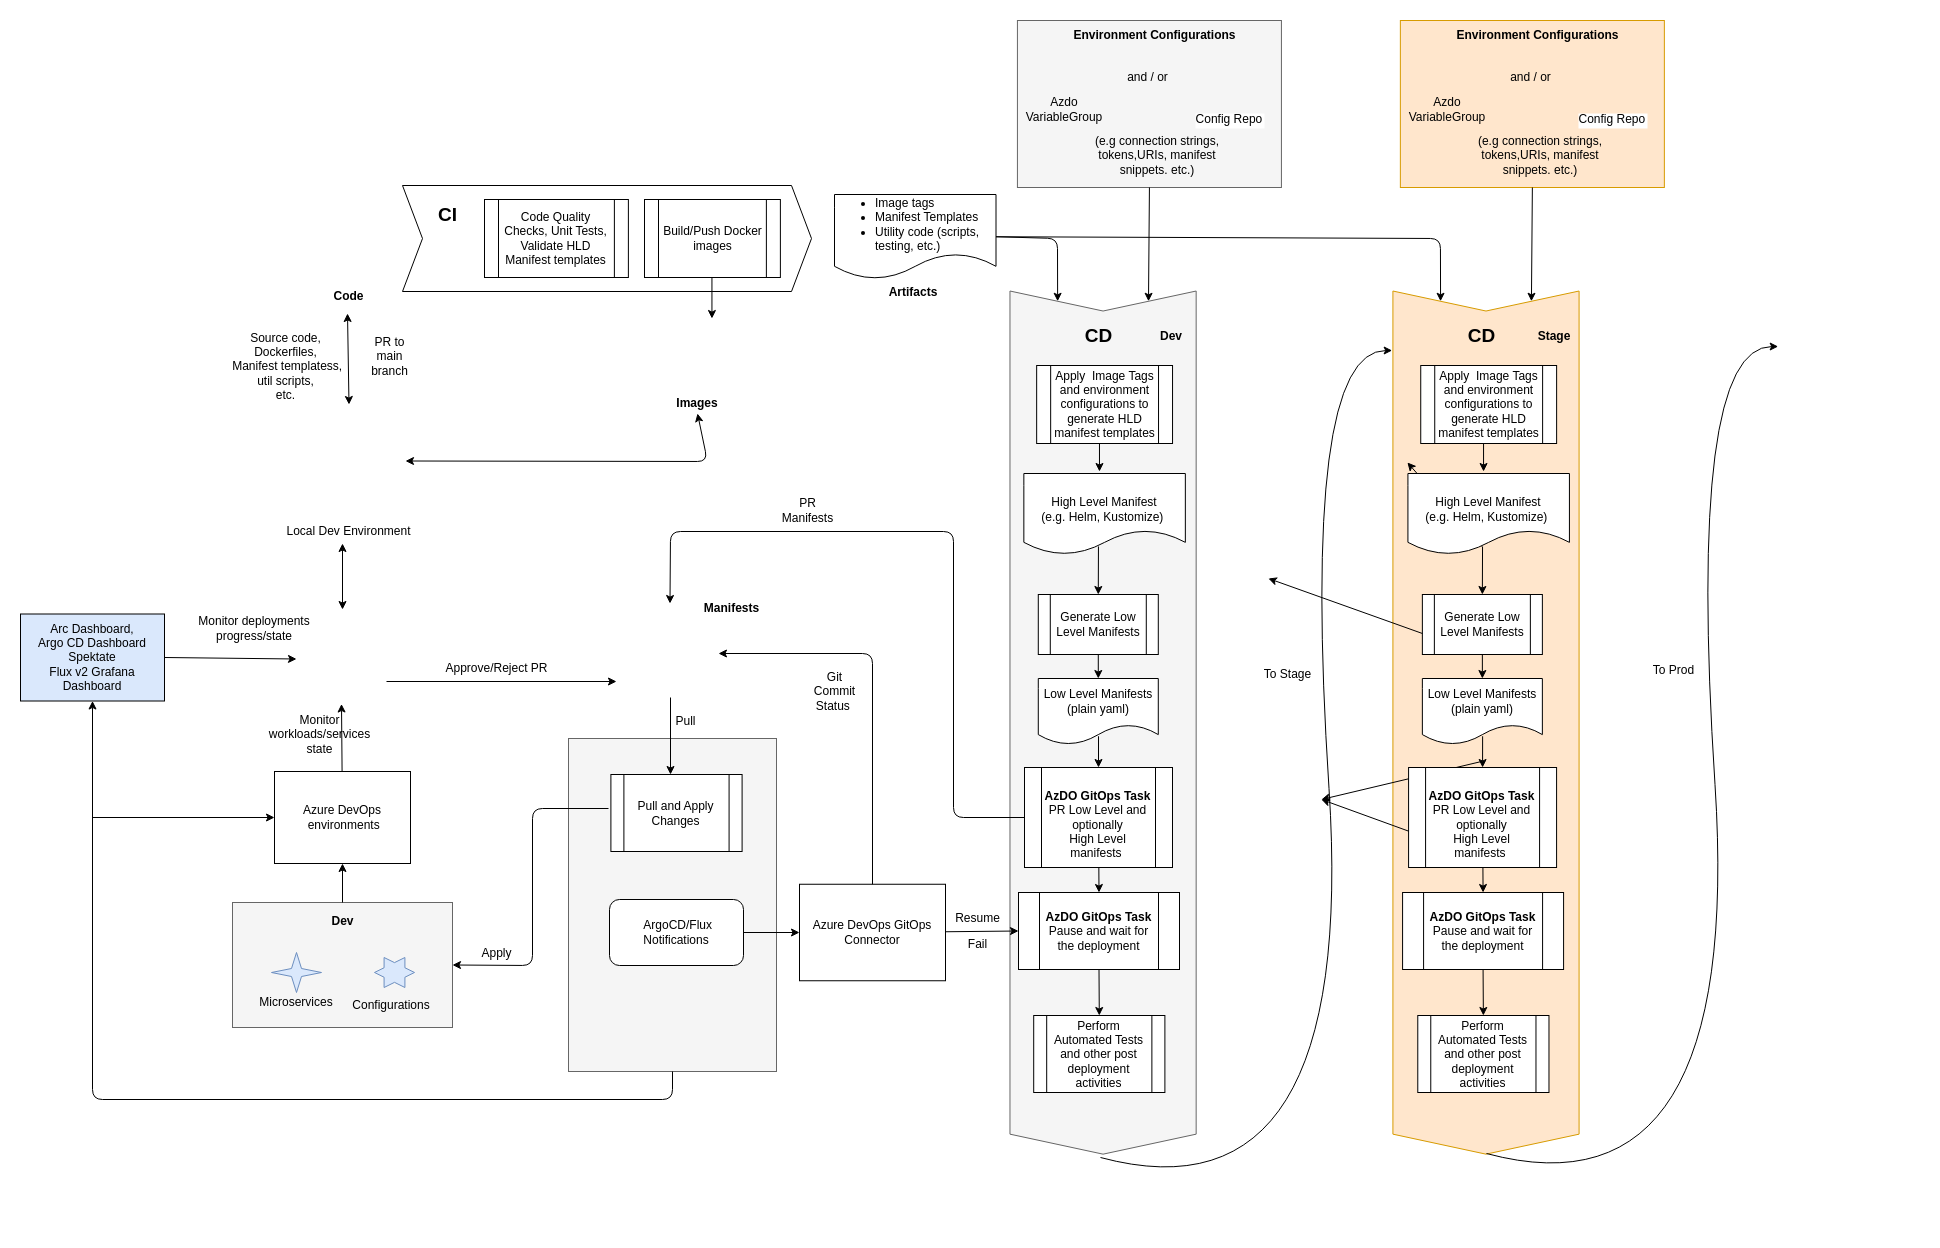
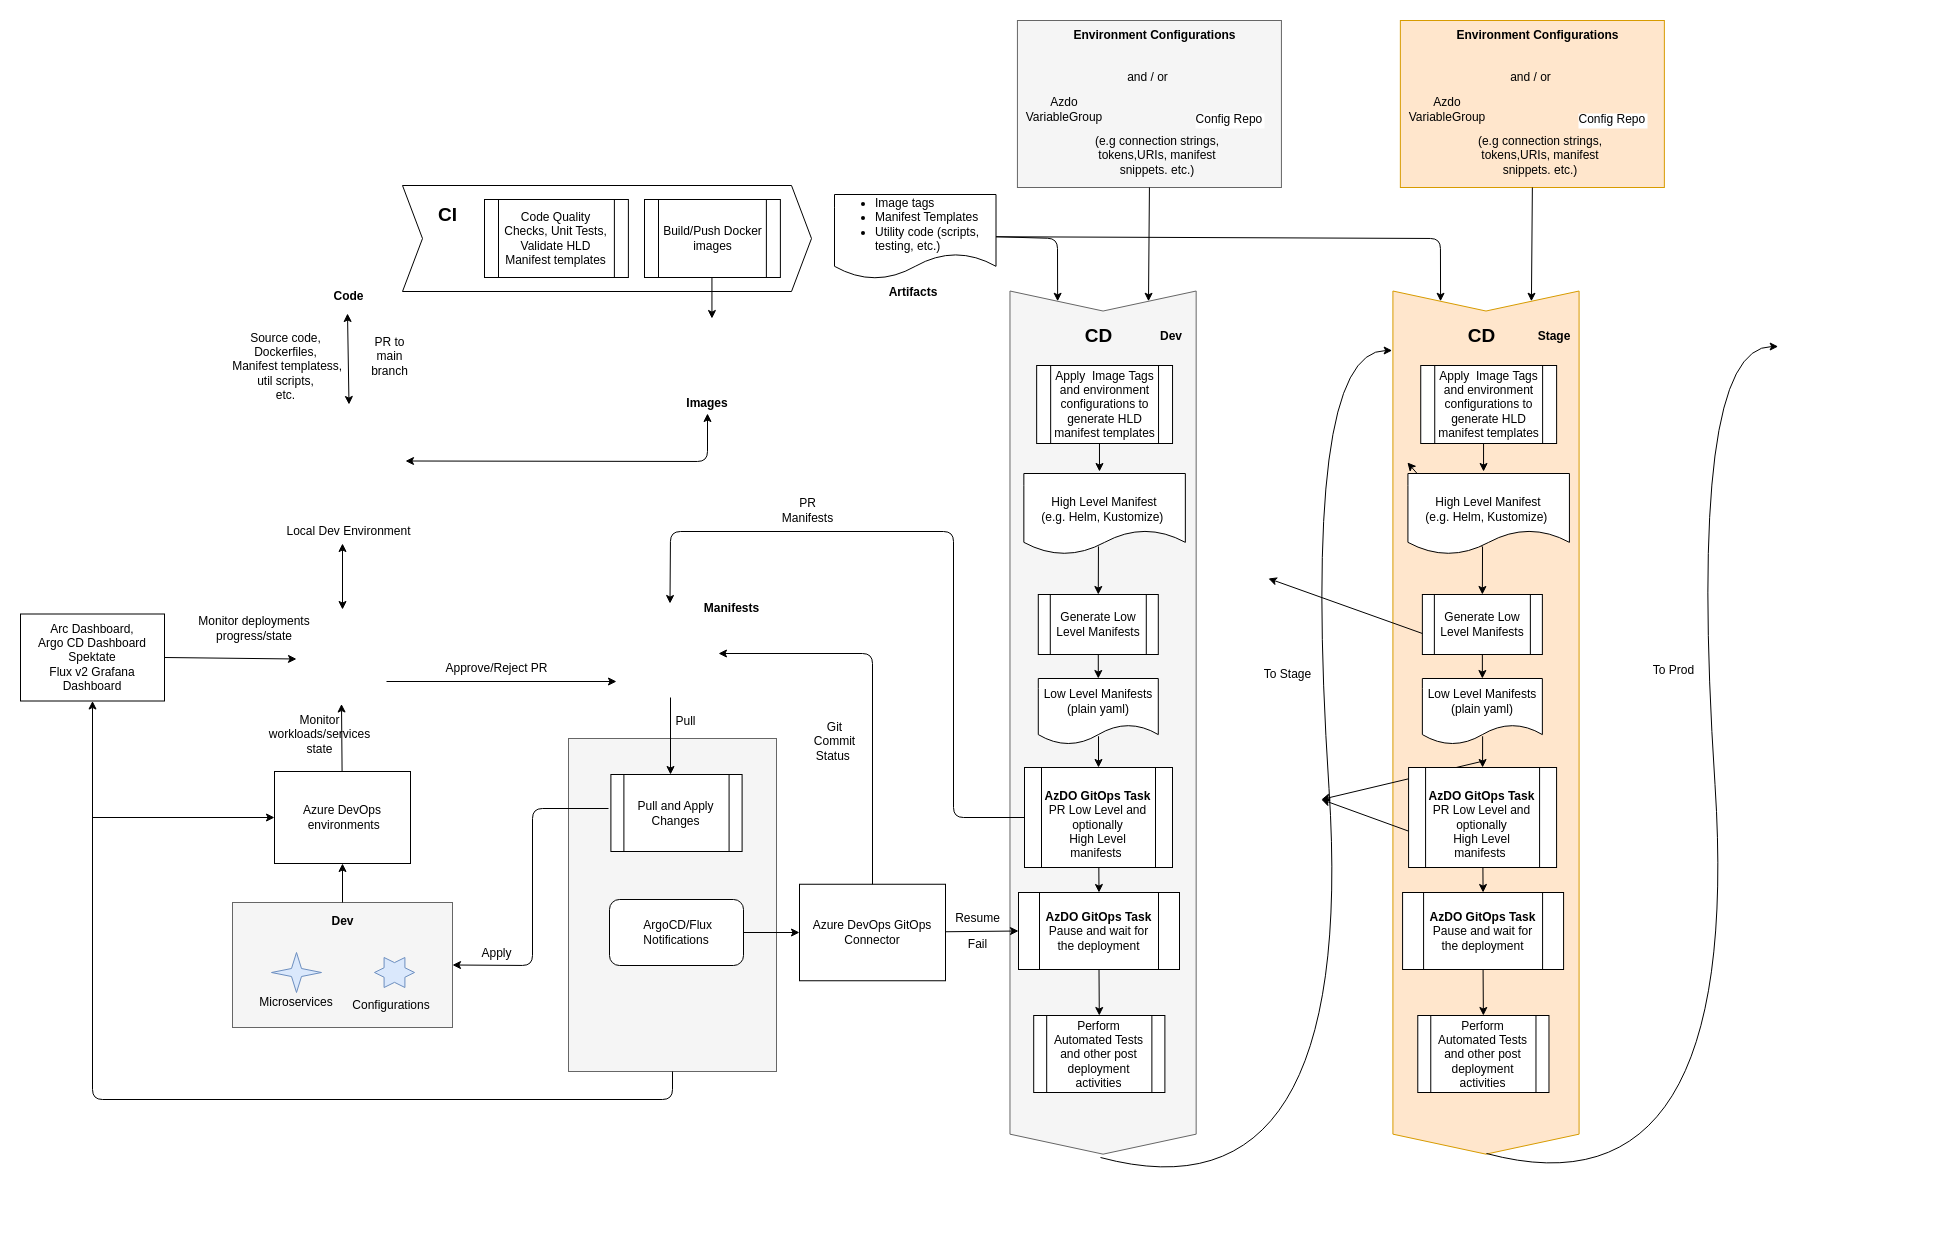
node "Images": moved (698, 404) -> (708, 404)
node "Arc Dashboard, Argo CD Dashboard Spektate Flux v2 Grafana Dashboard": fillcolor #dae8fc -> #ffffff
node "Git Commit Status": moved (835, 691) -> (835, 741)
